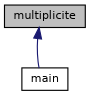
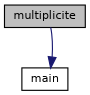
edge "main" -> "multiplicite": reversed
